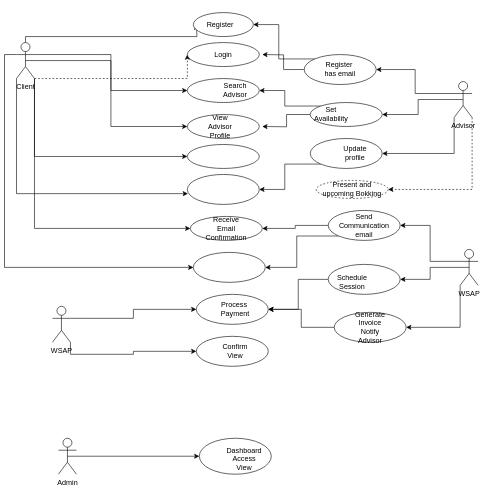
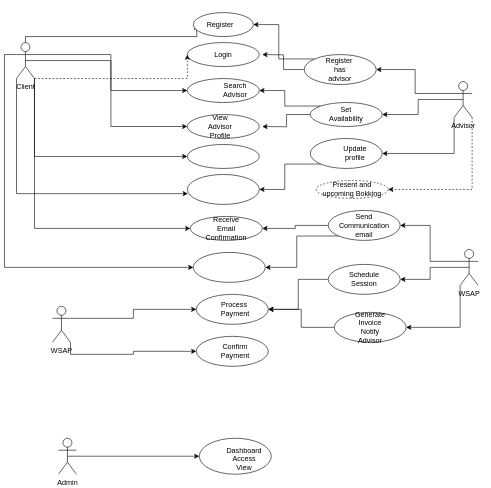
node "Register has email": label "Register has email" -> "Register has advisor"
node "Set Availability": moved (332, 114) -> (347, 114)
node "Schedule Session": moved (353, 282) -> (365, 279)
node "Confirm View": label "Confirm View" -> "Confirm Payment"
